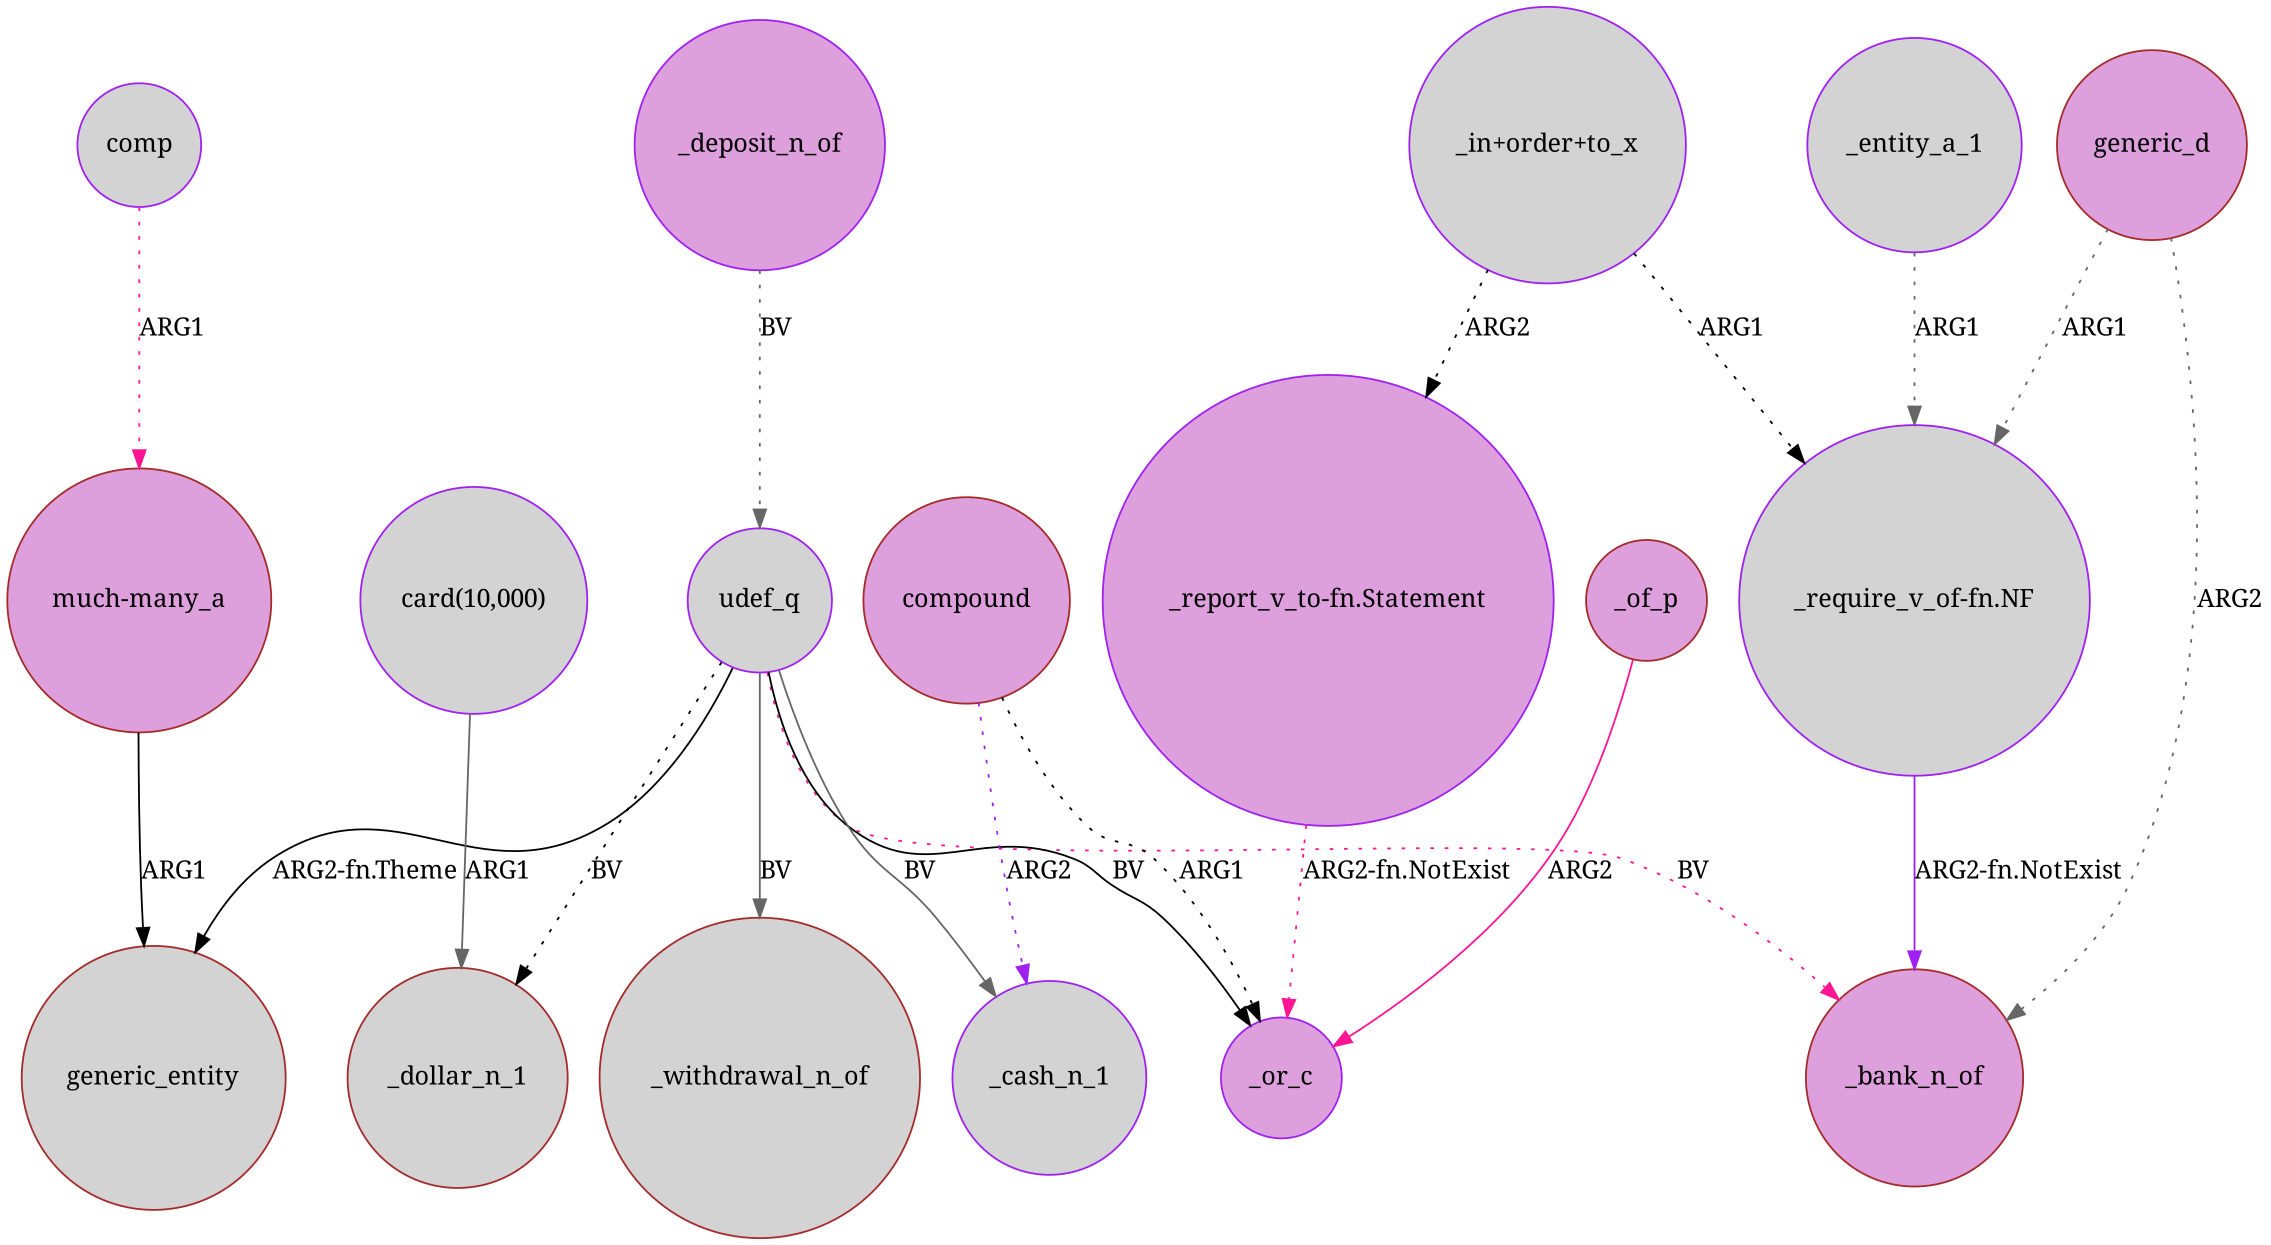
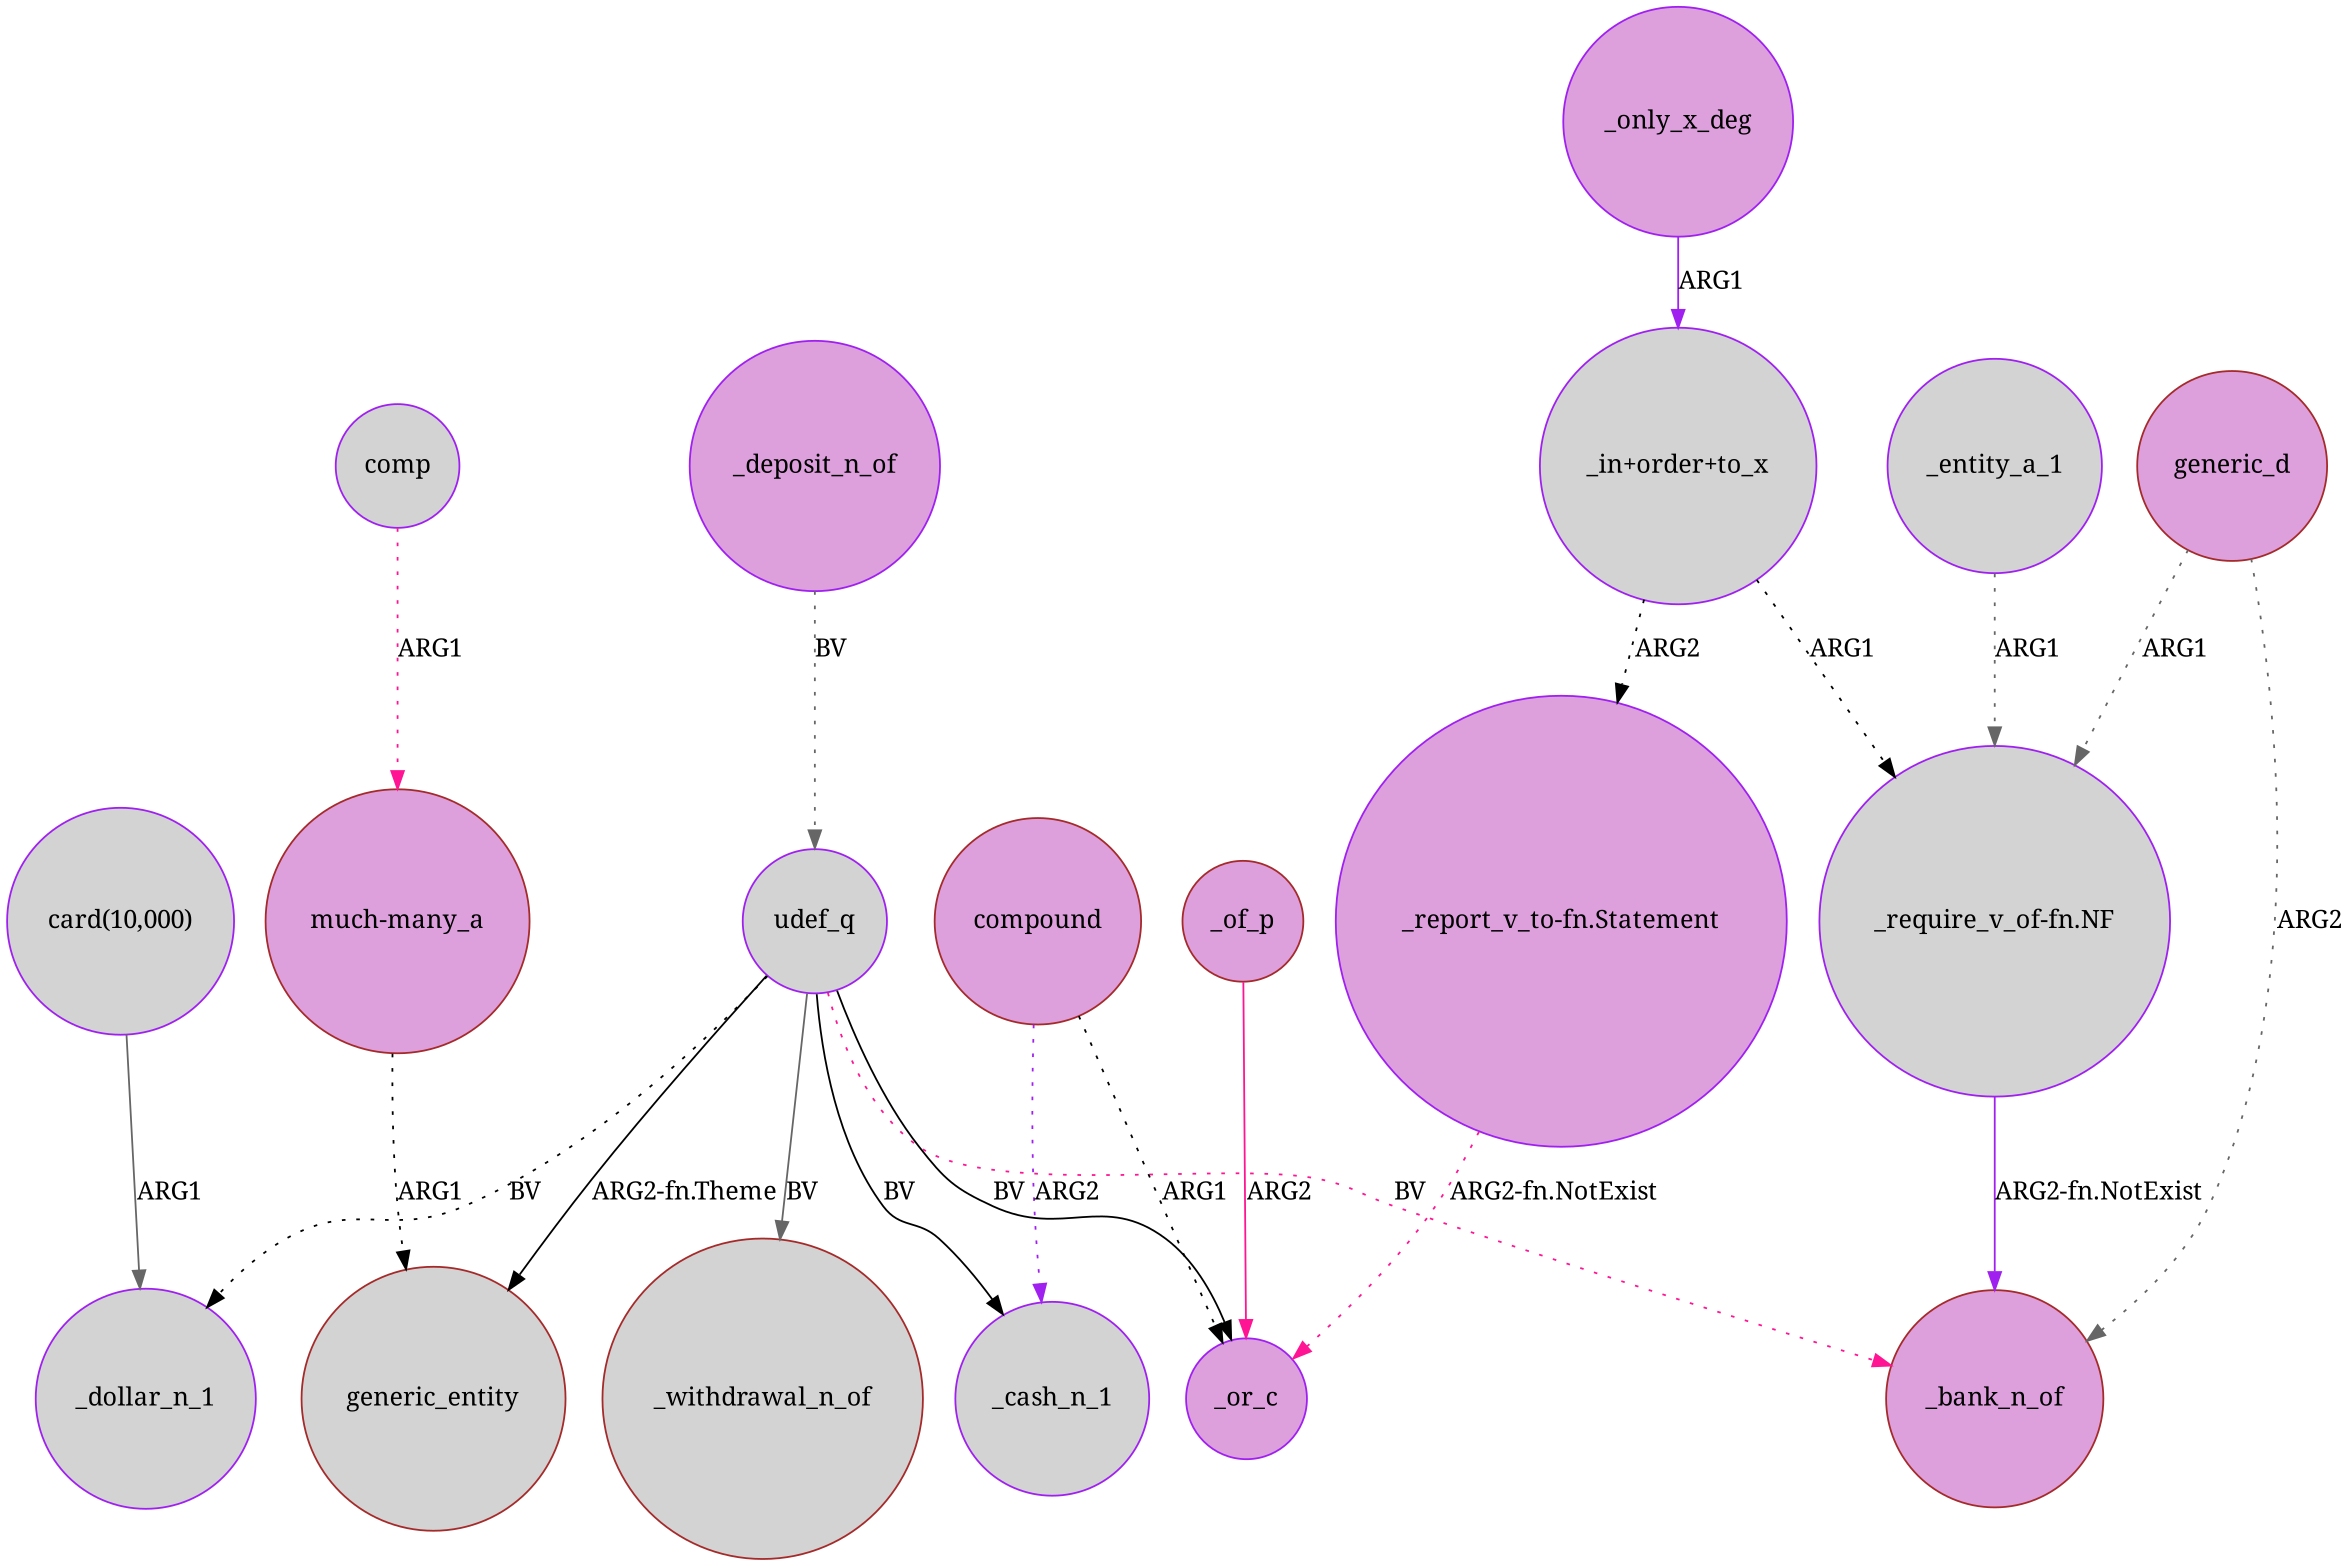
node "_only_x_deg": added
edge "much-many_a" -> "generic_entity": style solid -> dotted
edge "udef_q" -> "_cash_n_1": color gray40 -> black
node "_dollar_n_1": color brown -> purple
